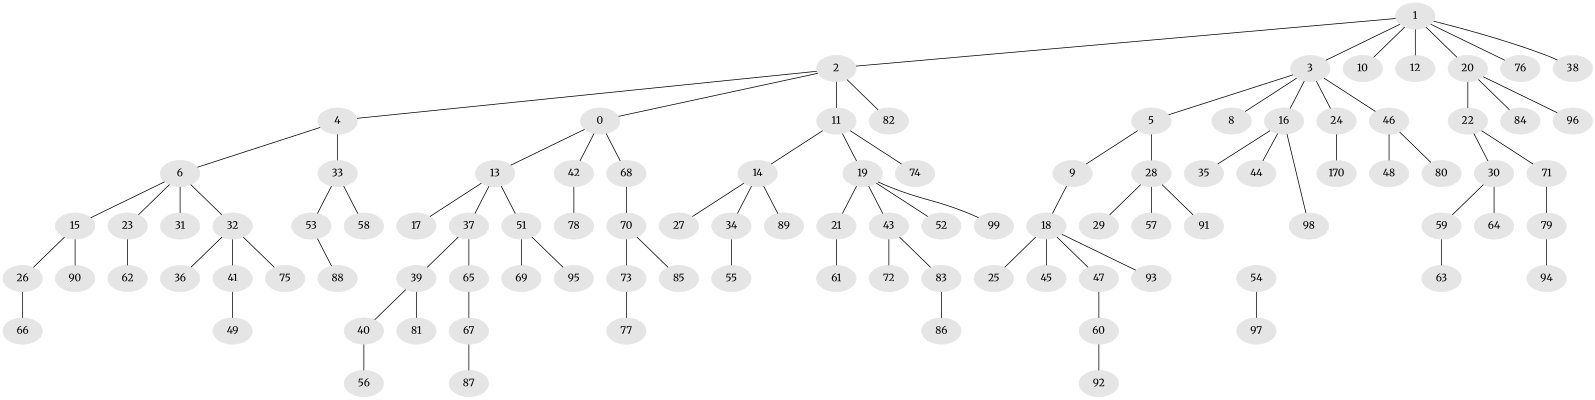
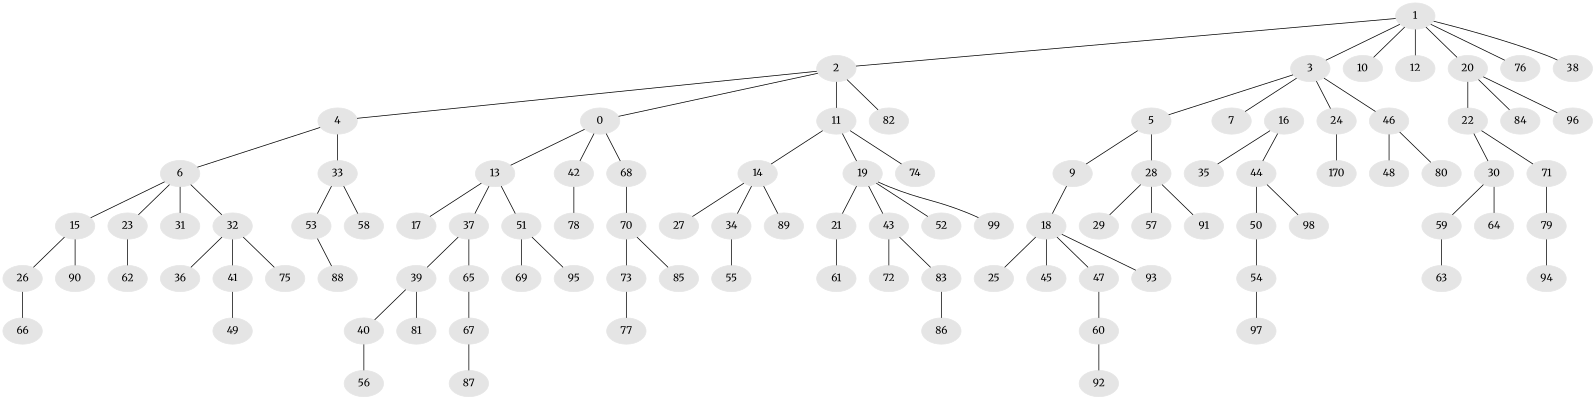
edge "3" -- "16": removed
node "8": label "8" -> "7"
edge "16" -- "98": now "44" -- "98"
node "50": added
